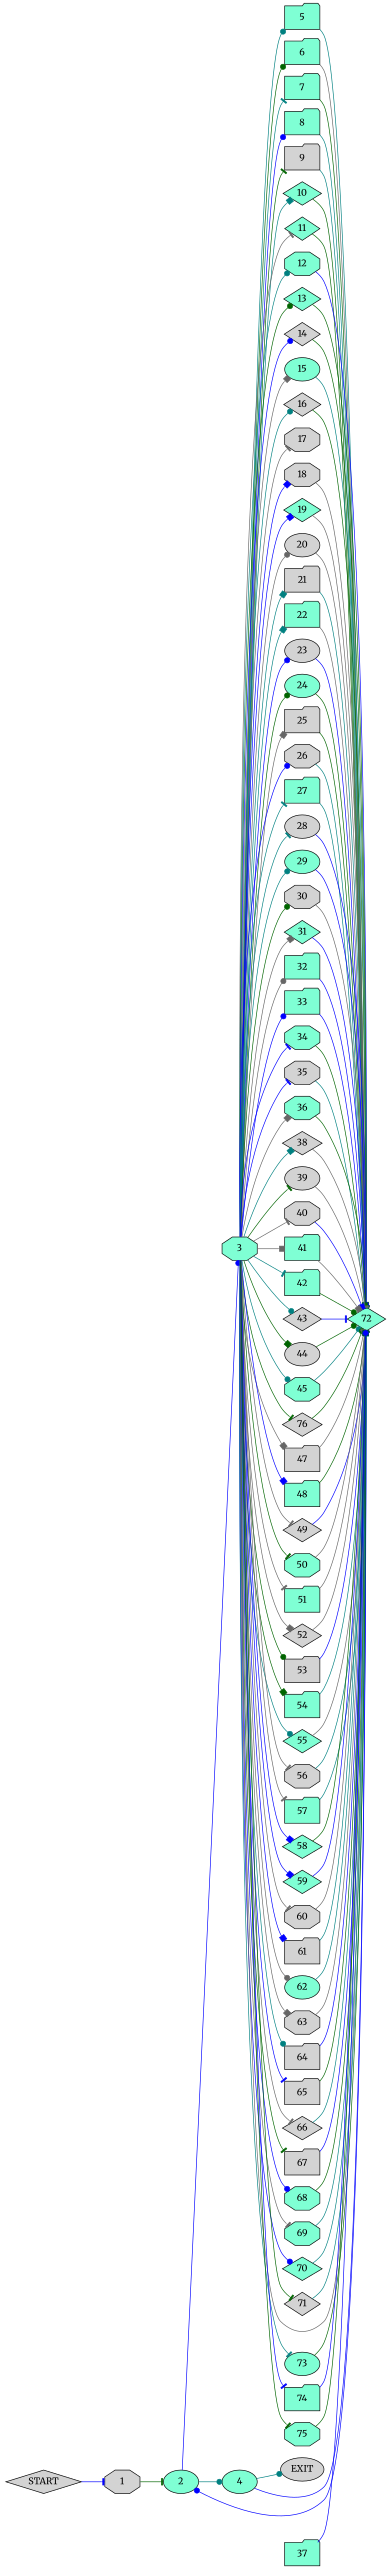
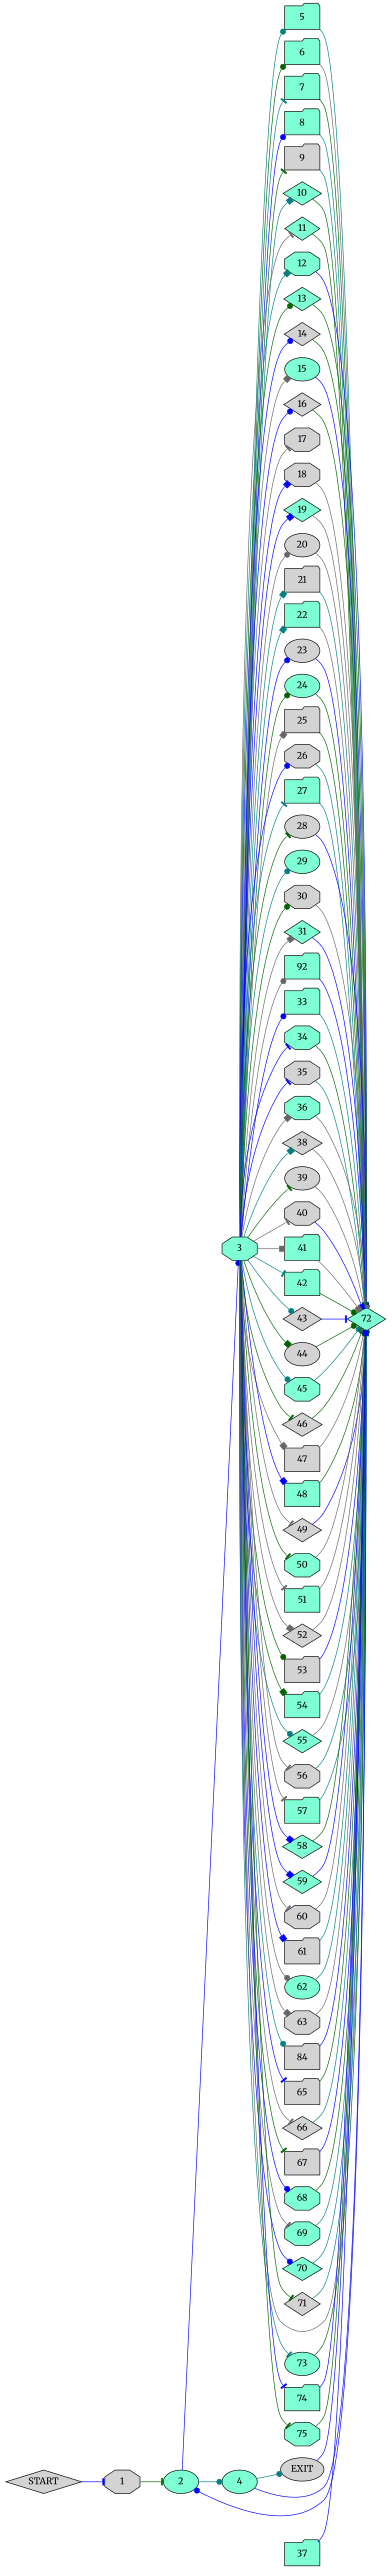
edge "3" -> "12": arrowhead dot -> box
edge "3" -> "16": color teal -> blue
edge "15" -> "72": color teal -> blue
node "32": label "32" -> "92"
edge "3" -> "28": color teal -> darkgreen
edge "29" -> "72": now "EXIT" -> "72"
edge "33" -> "72": color blue -> teal
edge "36" -> "72": color darkgreen -> gray40
node "76": label "76" -> "46"
node "64": label "64" -> "84"
